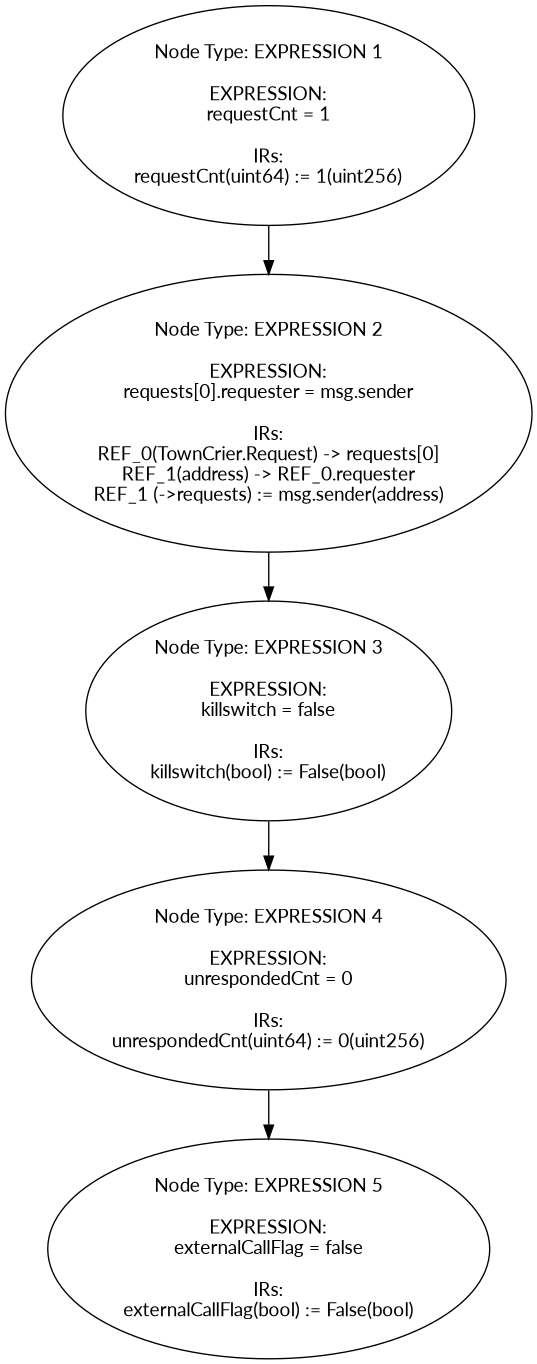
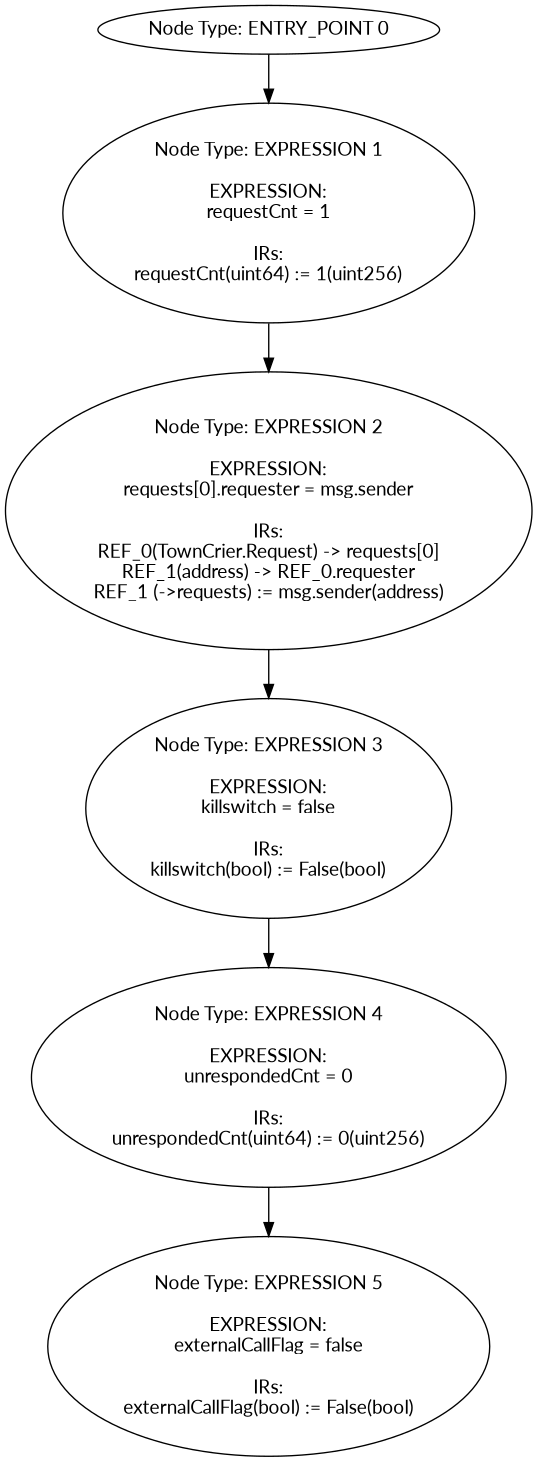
node "Node Type: ENTRY_POINT 0": added
